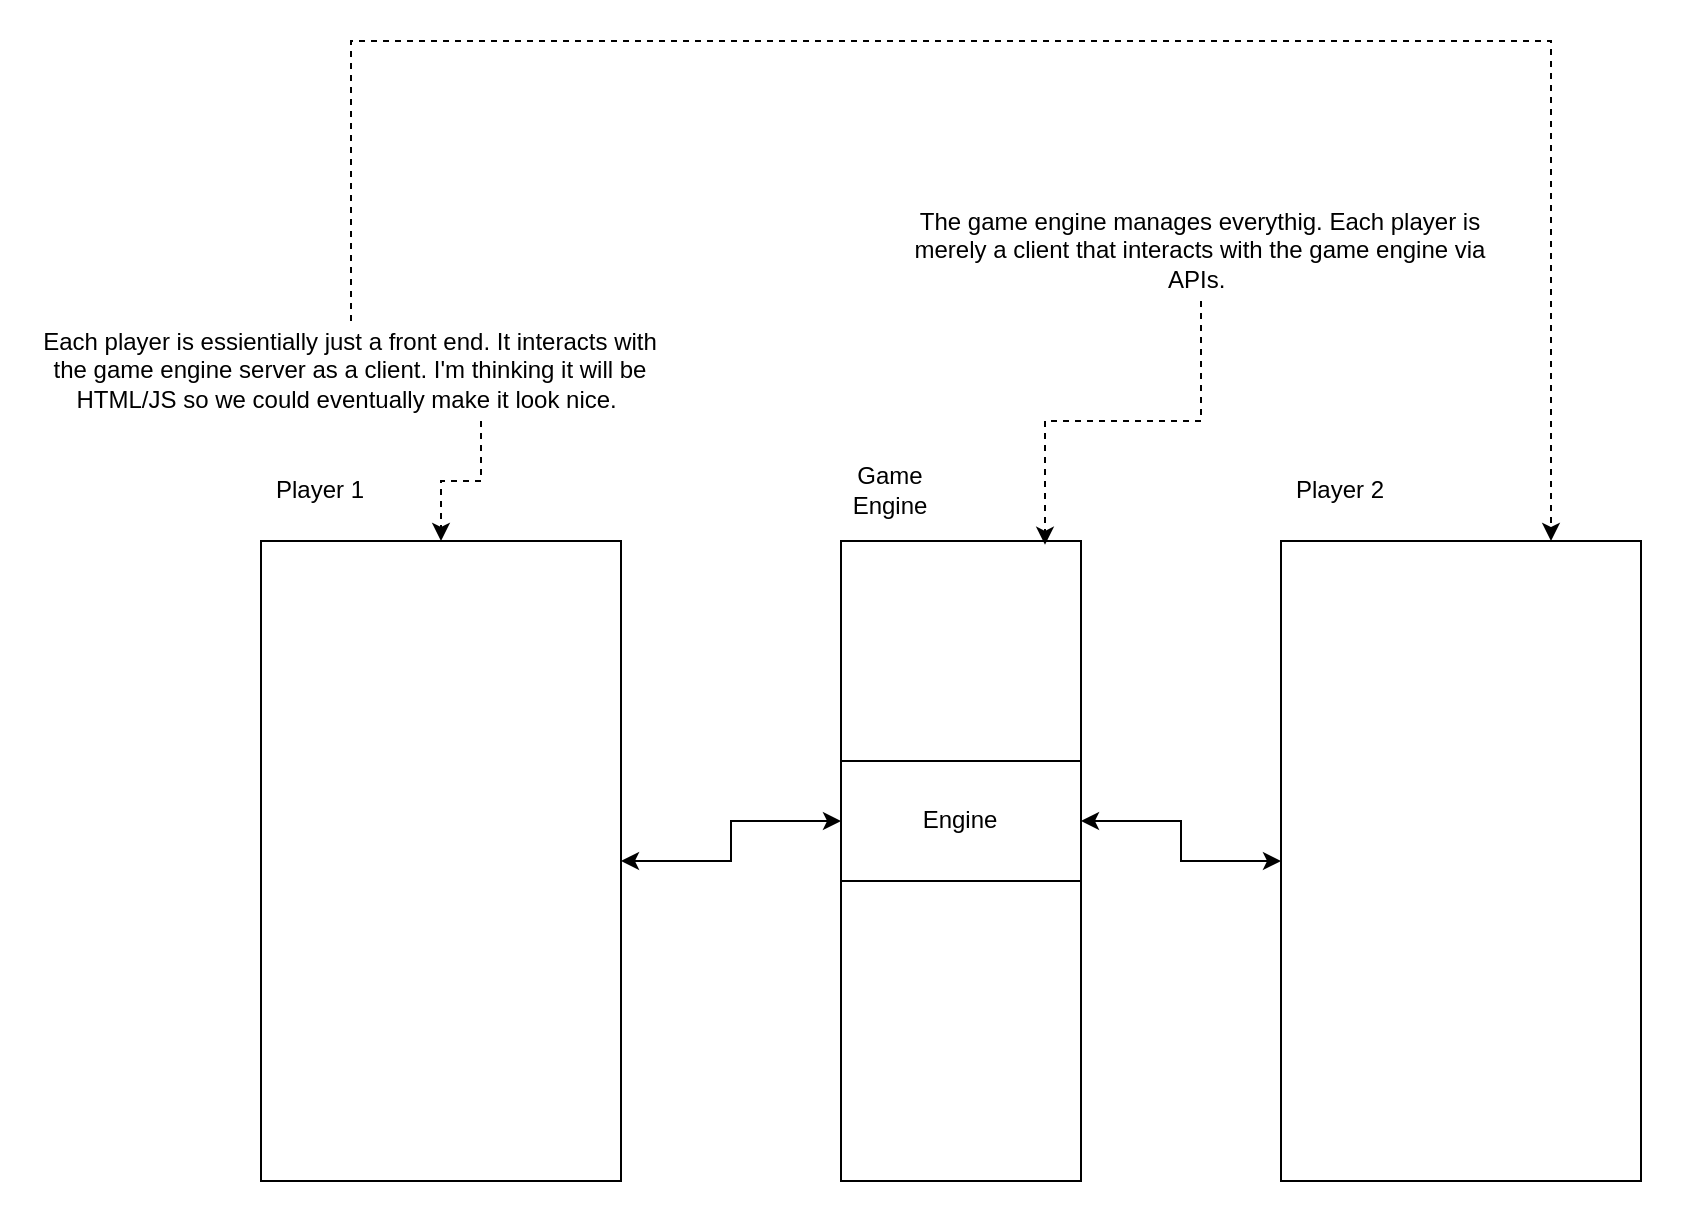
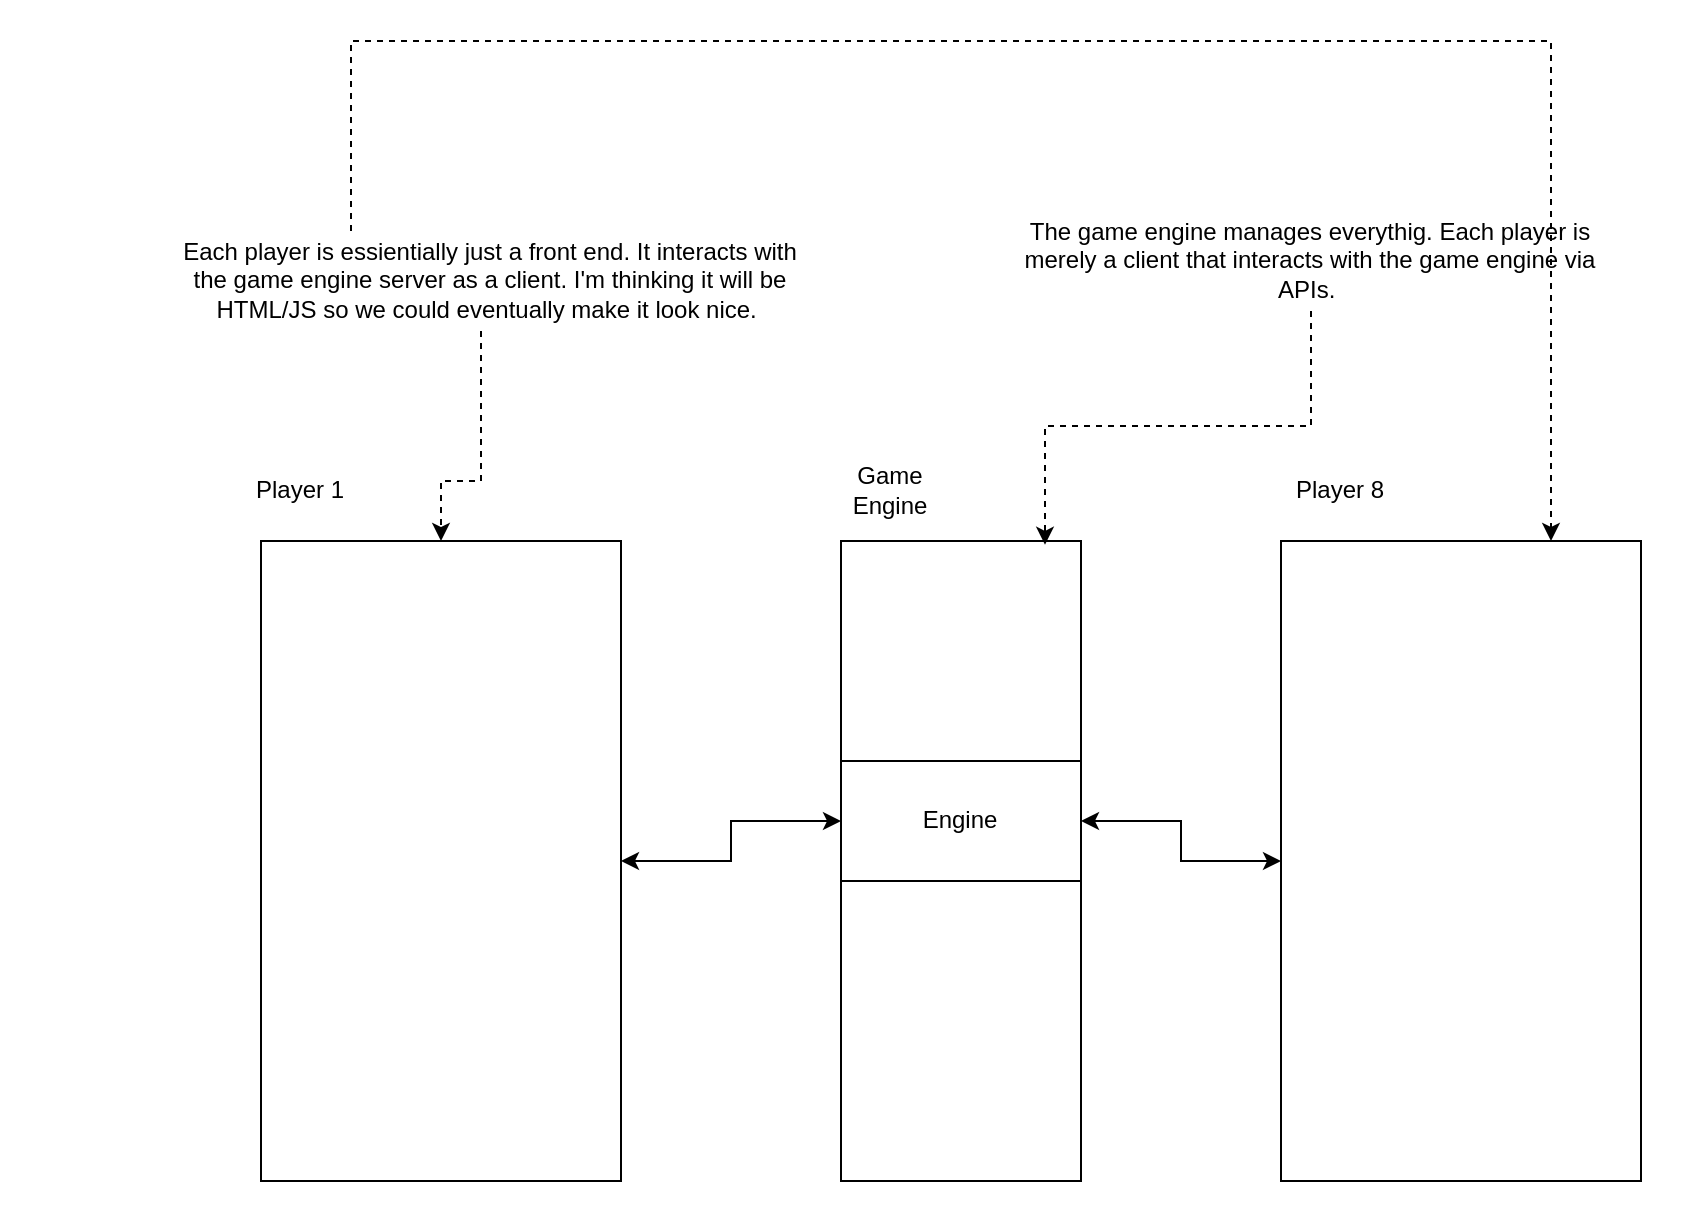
node "The game engine manages everythig. Each player is merely a client that interacts with the game engine via APIs.": moved (1201, 251) -> (1311, 261)
node "Each player is essientially just a front end. It interacts with the game engine server as a client. I'm thinking it will be HTML/JS so we could eventually make it look nice.": moved (351, 371) -> (491, 281)
node "Player 1": moved (321, 491) -> (301, 491)
node "Player 2": label "Player 2" -> "Player 8"
